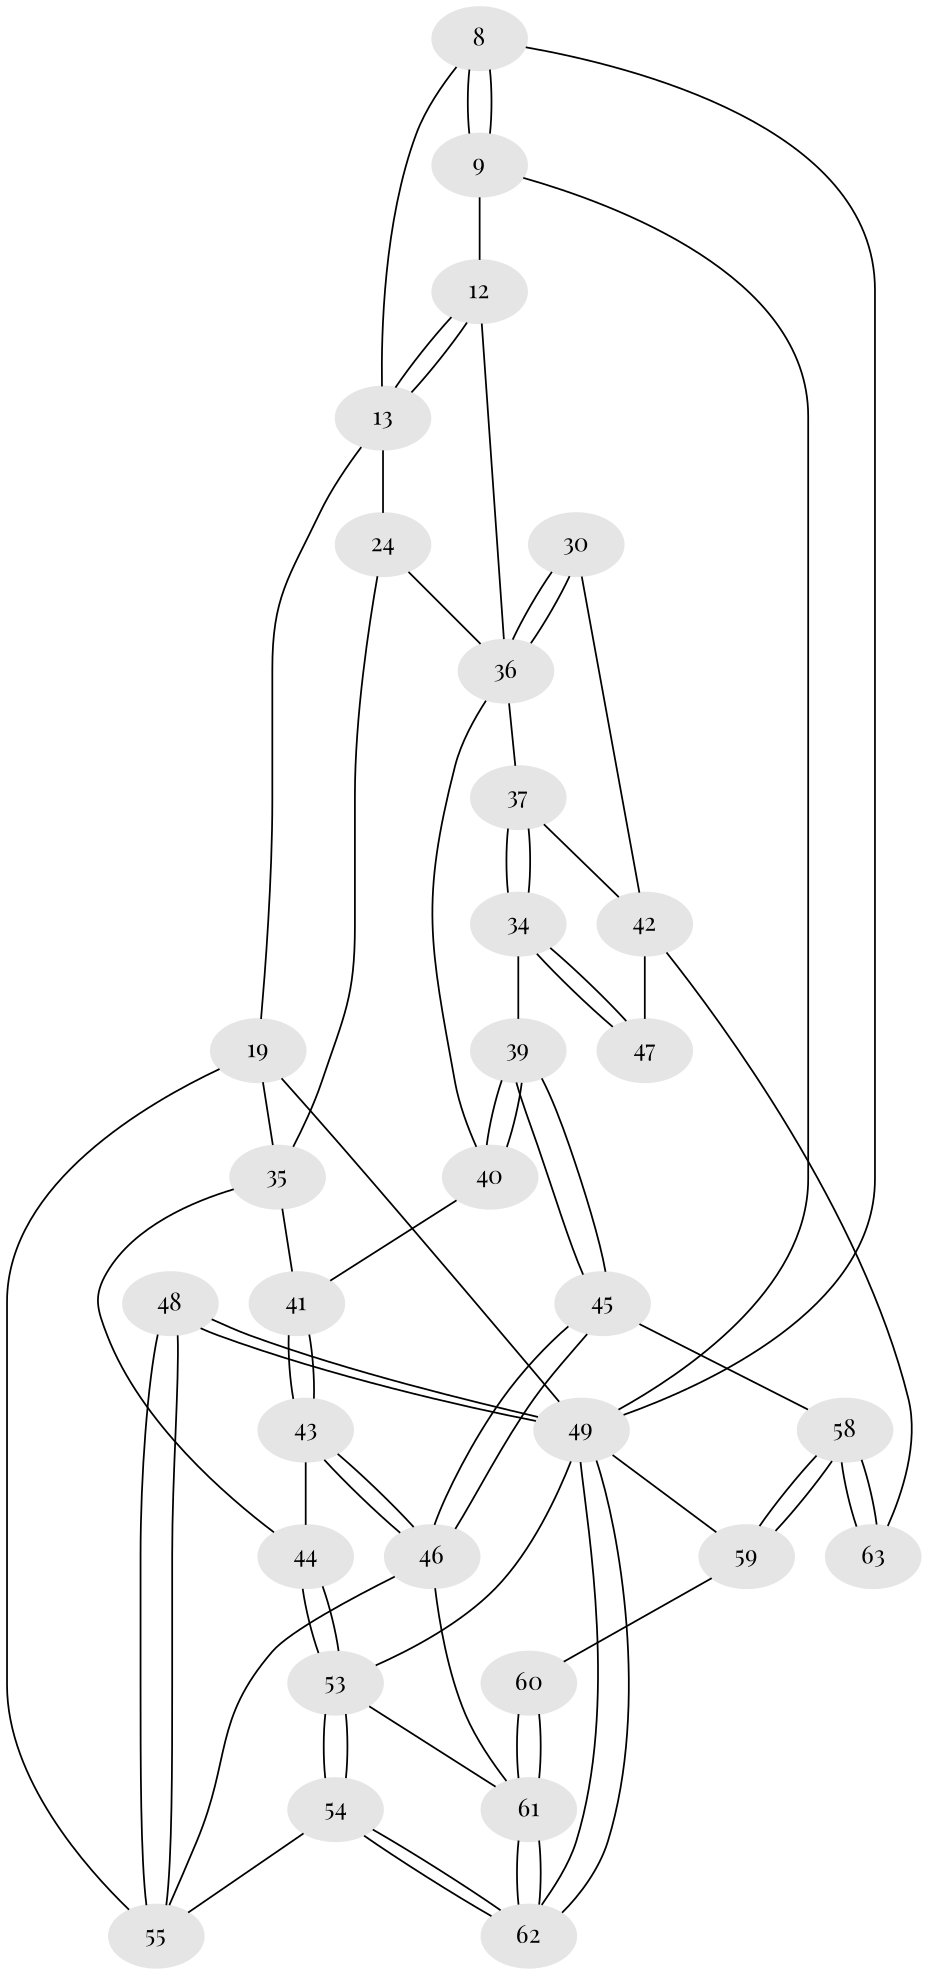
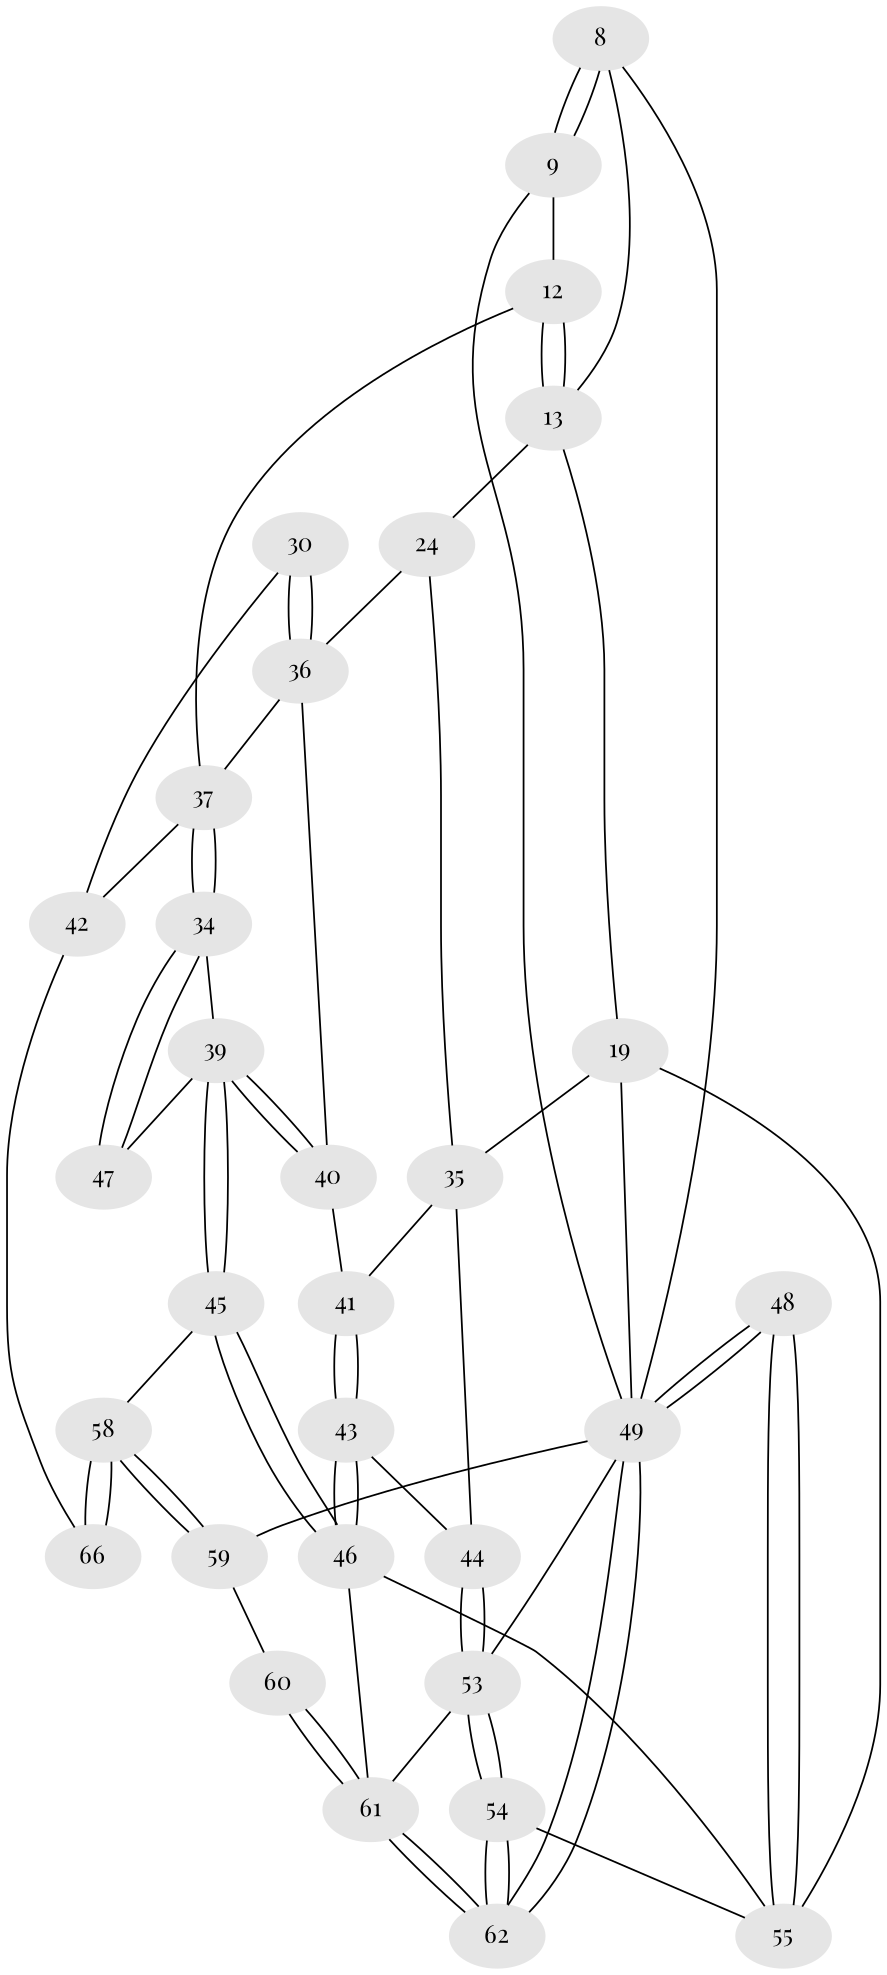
edge "12" -- "36": now "12" -- "37"
edge "42" -- "47": now "39" -- "47"
node "63": label "63" -> "66"
